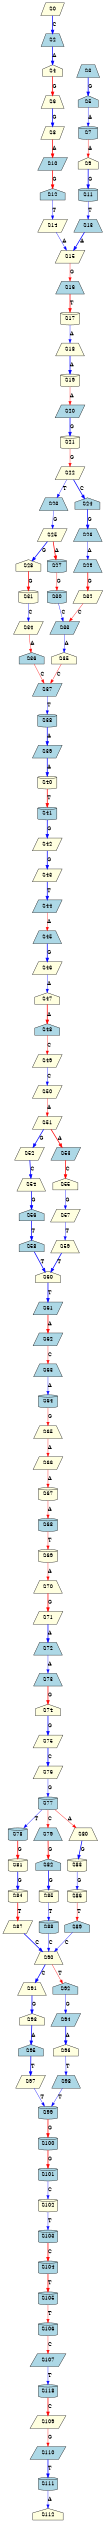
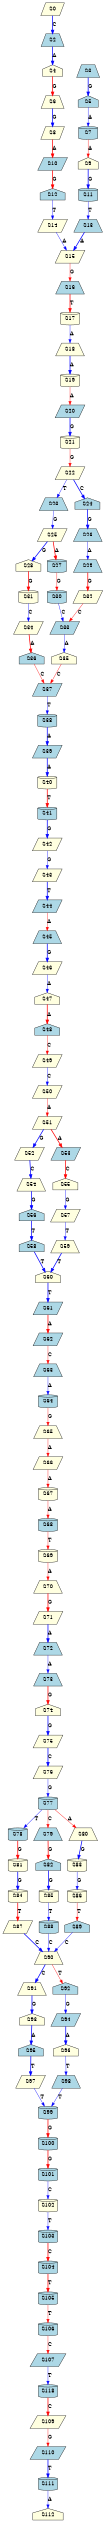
edge "S34" -> "S36": style solid -> bold
edge "S42" -> "S43": style bold -> solid
